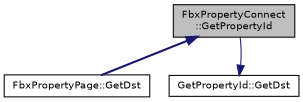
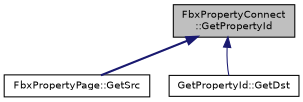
edge "FbxPropertyConnect ::GetPropertyId" -> "GetPropertyId::GetDst": reversed
node "FbxPropertyPage::GetDst": label "FbxPropertyPage::GetDst" -> "FbxPropertyPage::GetSrc"
